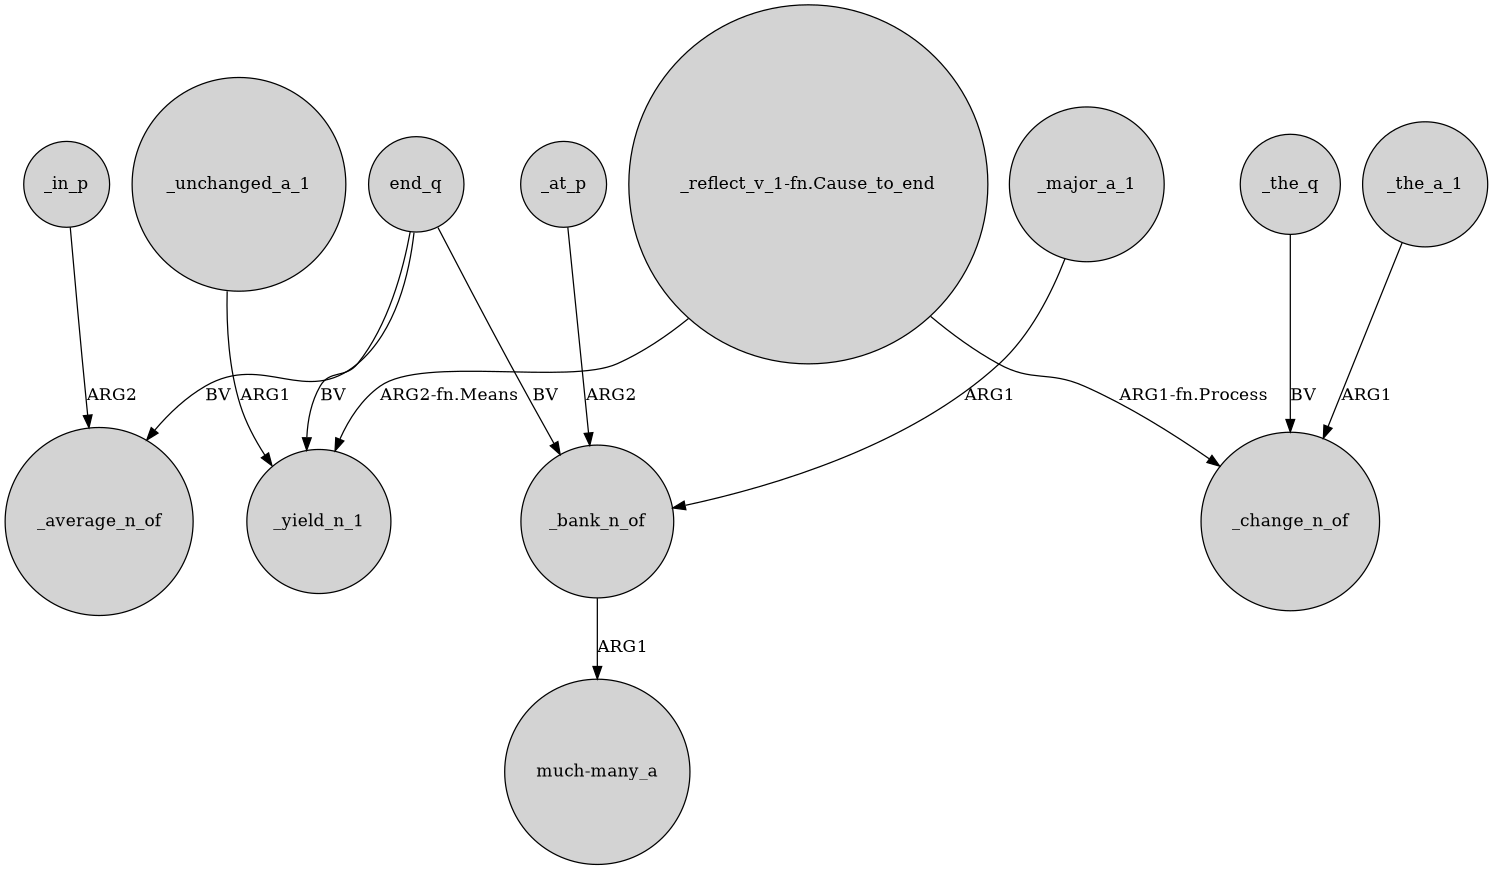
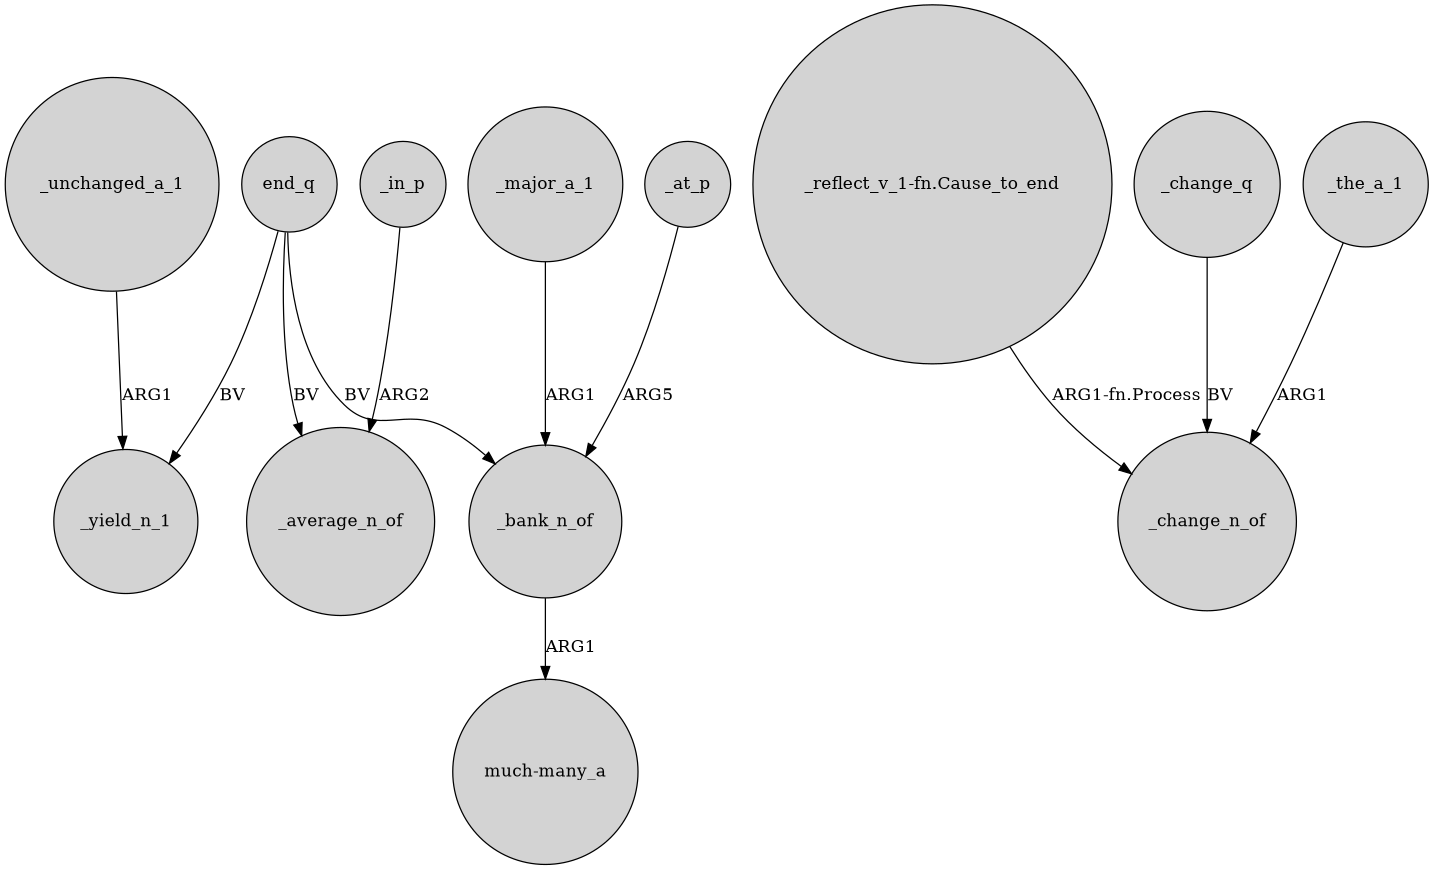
node "_the_q": label "_the_q" -> "_change_q"
edge "_reflect_v_1-fn.Cause_to_end" -> "_yield_n_1": removed, label "ARG2-fn.Means"
edge "_at_p" -> "_bank_n_of": label "ARG2" -> "ARG5"
